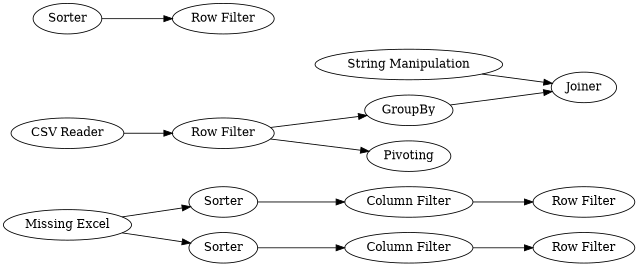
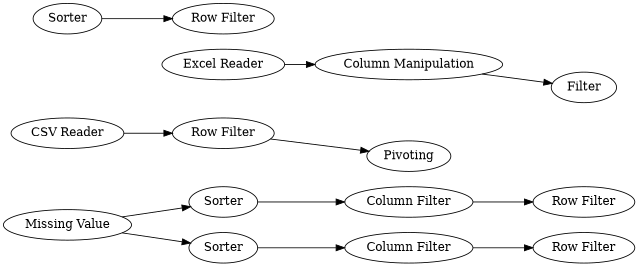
node "Excel Reader": added
node "String Manipulation": label "String Manipulation" -> "Column Manipulation"
node "Joiner": label "Joiner" -> "Filter"
node "GroupBy": removed
node "Missing Excel": label "Missing Excel" -> "Missing Value"
